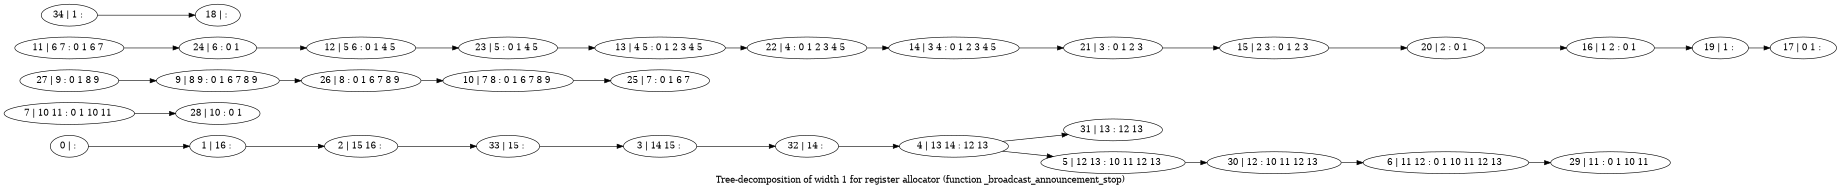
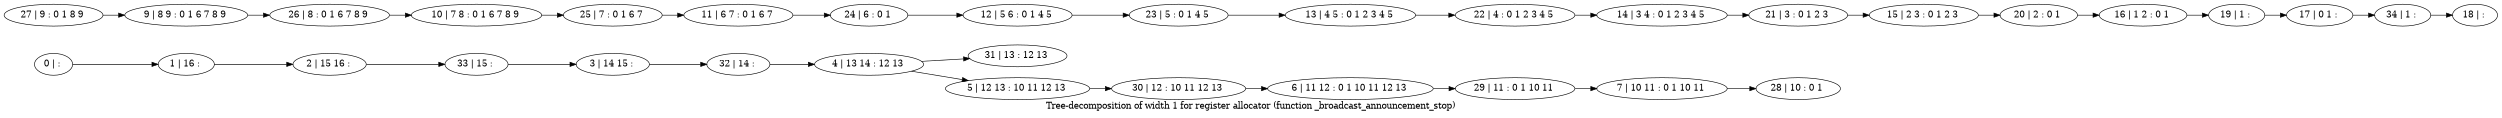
edge "25 | 7 : 0 1 6 7" -> "11 | 6 7 : 0 1 6 7": added
edge "17 | 0 1 :" -> "34 | 1 :": added
edge "29 | 11 : 0 1 10 11" -> "7 | 10 11 : 0 1 10 11": added
